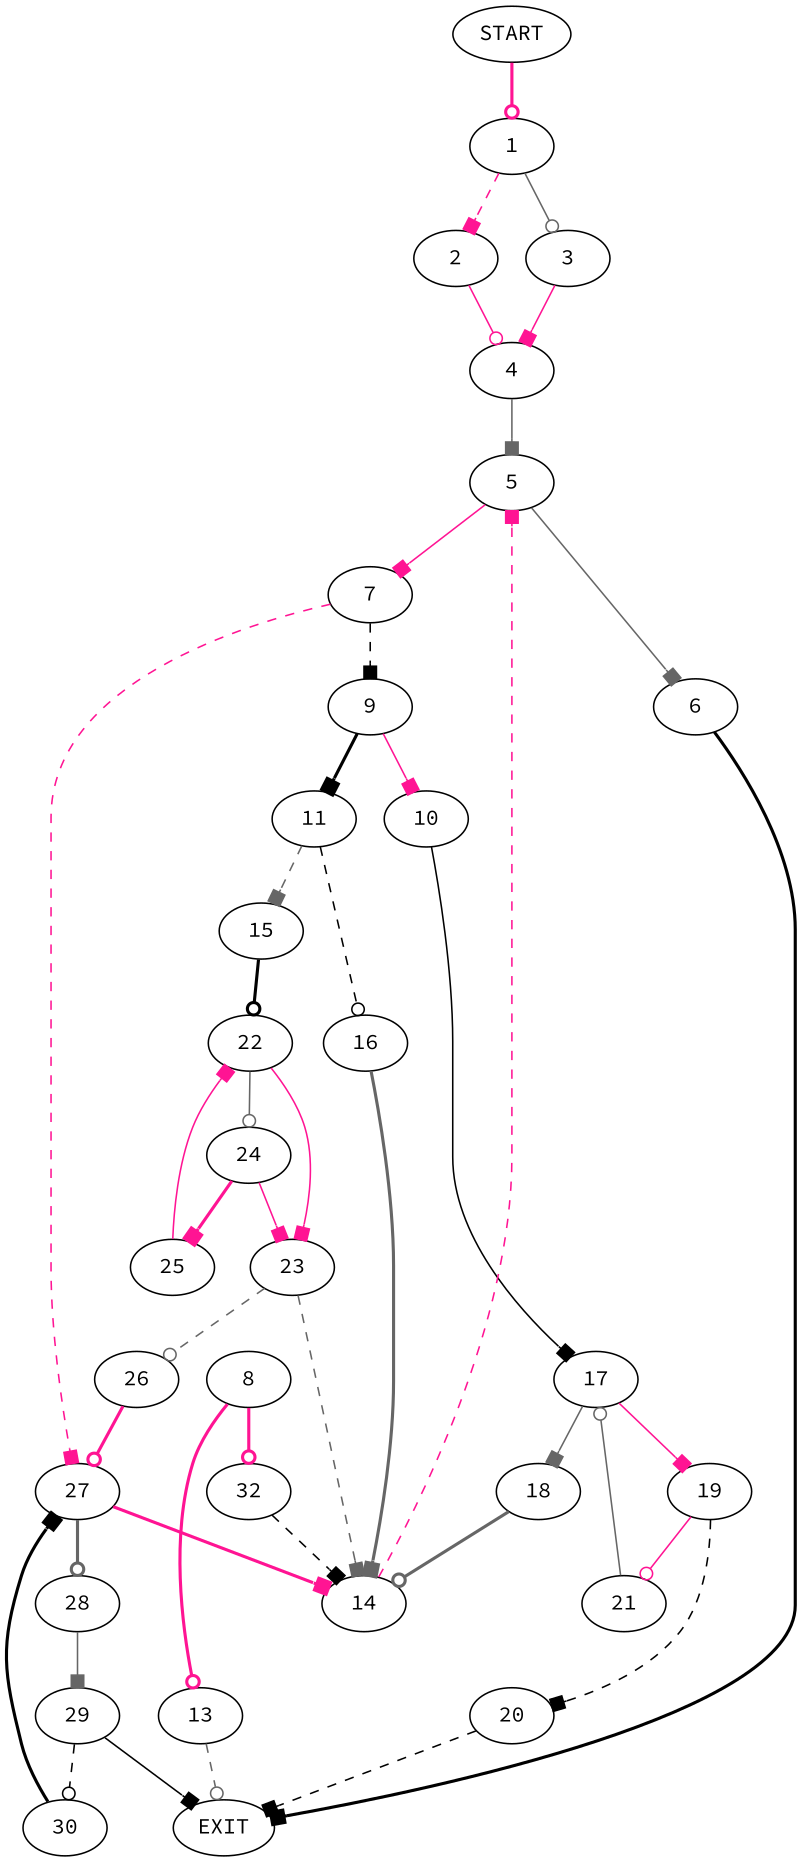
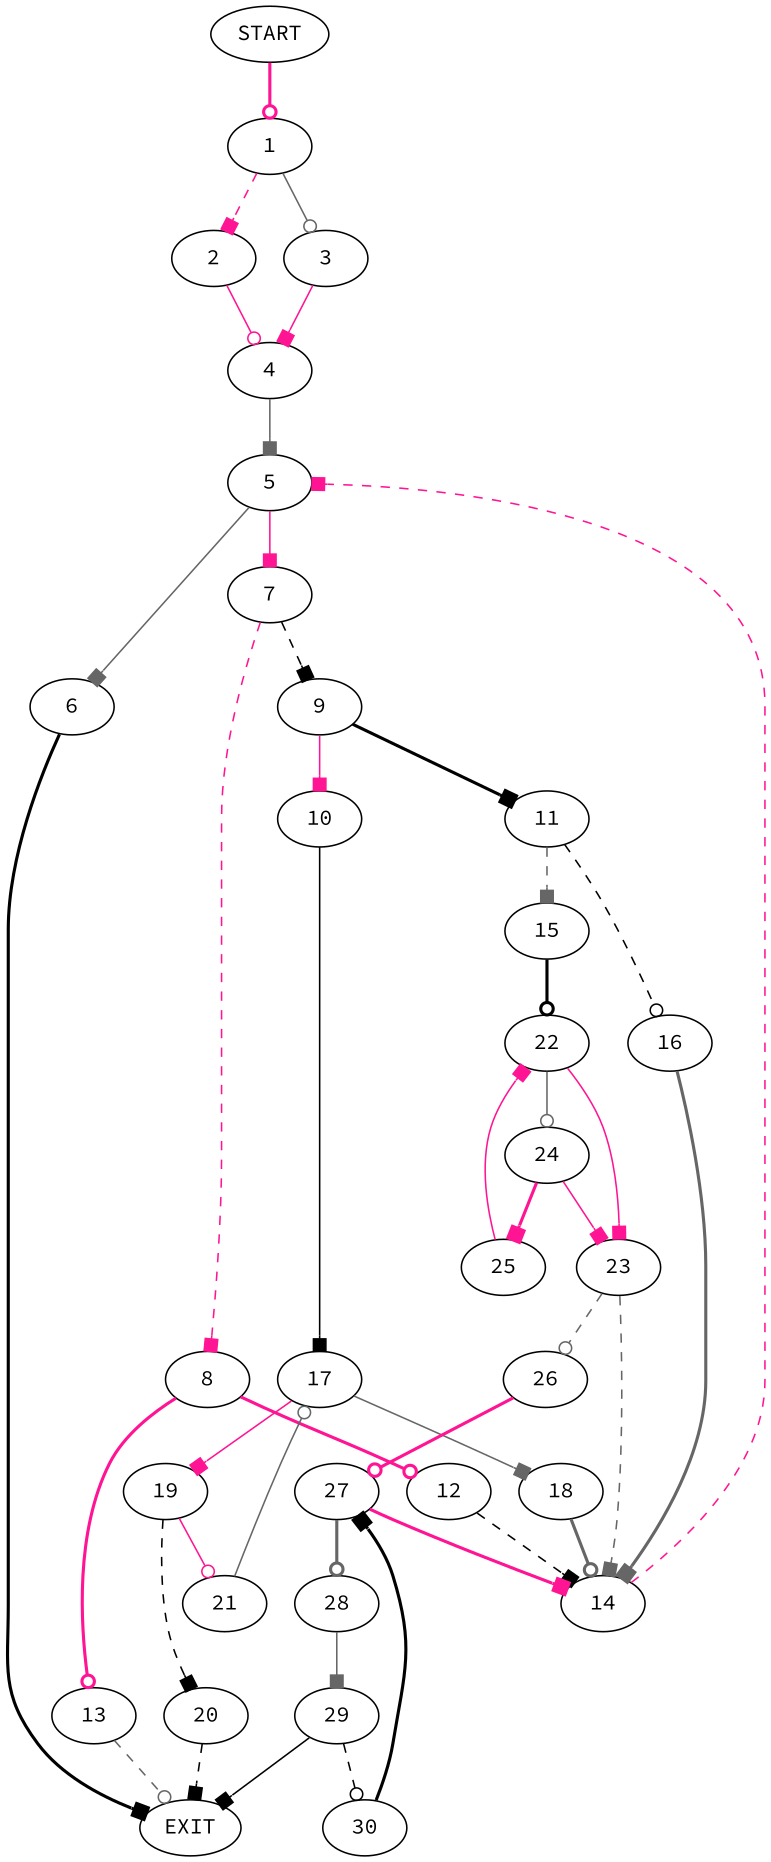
edge "7" -> "27": now "7" -> "8"
node "32": label "32" -> "12"
